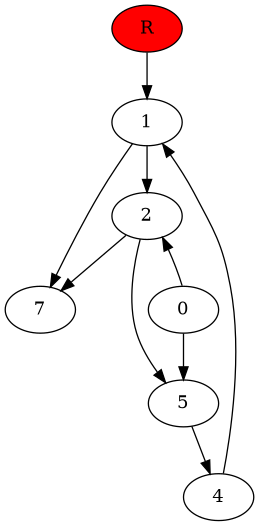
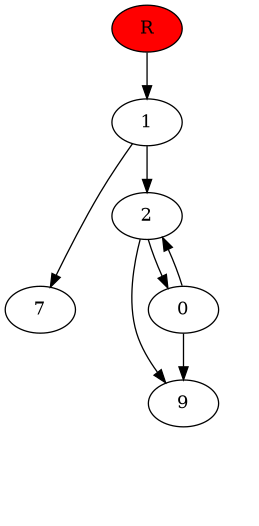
edge "2" -> "7": now "2" -> "0"
node "5": label "5" -> "9"
node "4": removed
